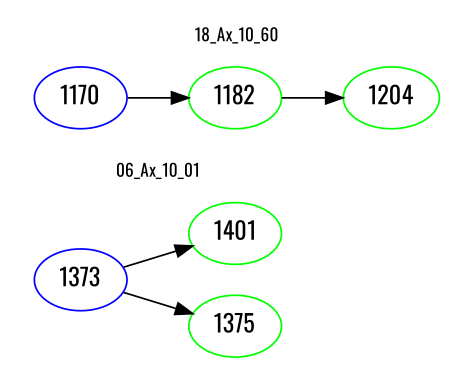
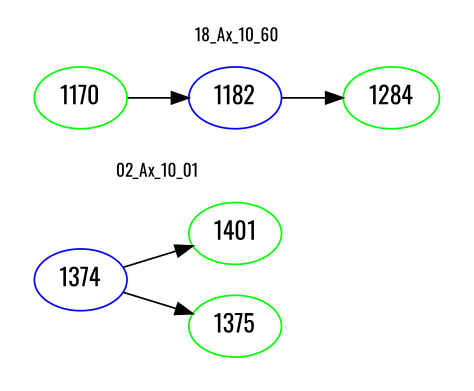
node "1170": color blue -> green
node "1182": color green -> blue
node "1204": label "1204" -> "1284"
cluster "06_Ax_10_01": label "06_Ax_10_01" -> "02_Ax_10_01"
node "1373": label "1373" -> "1374"
